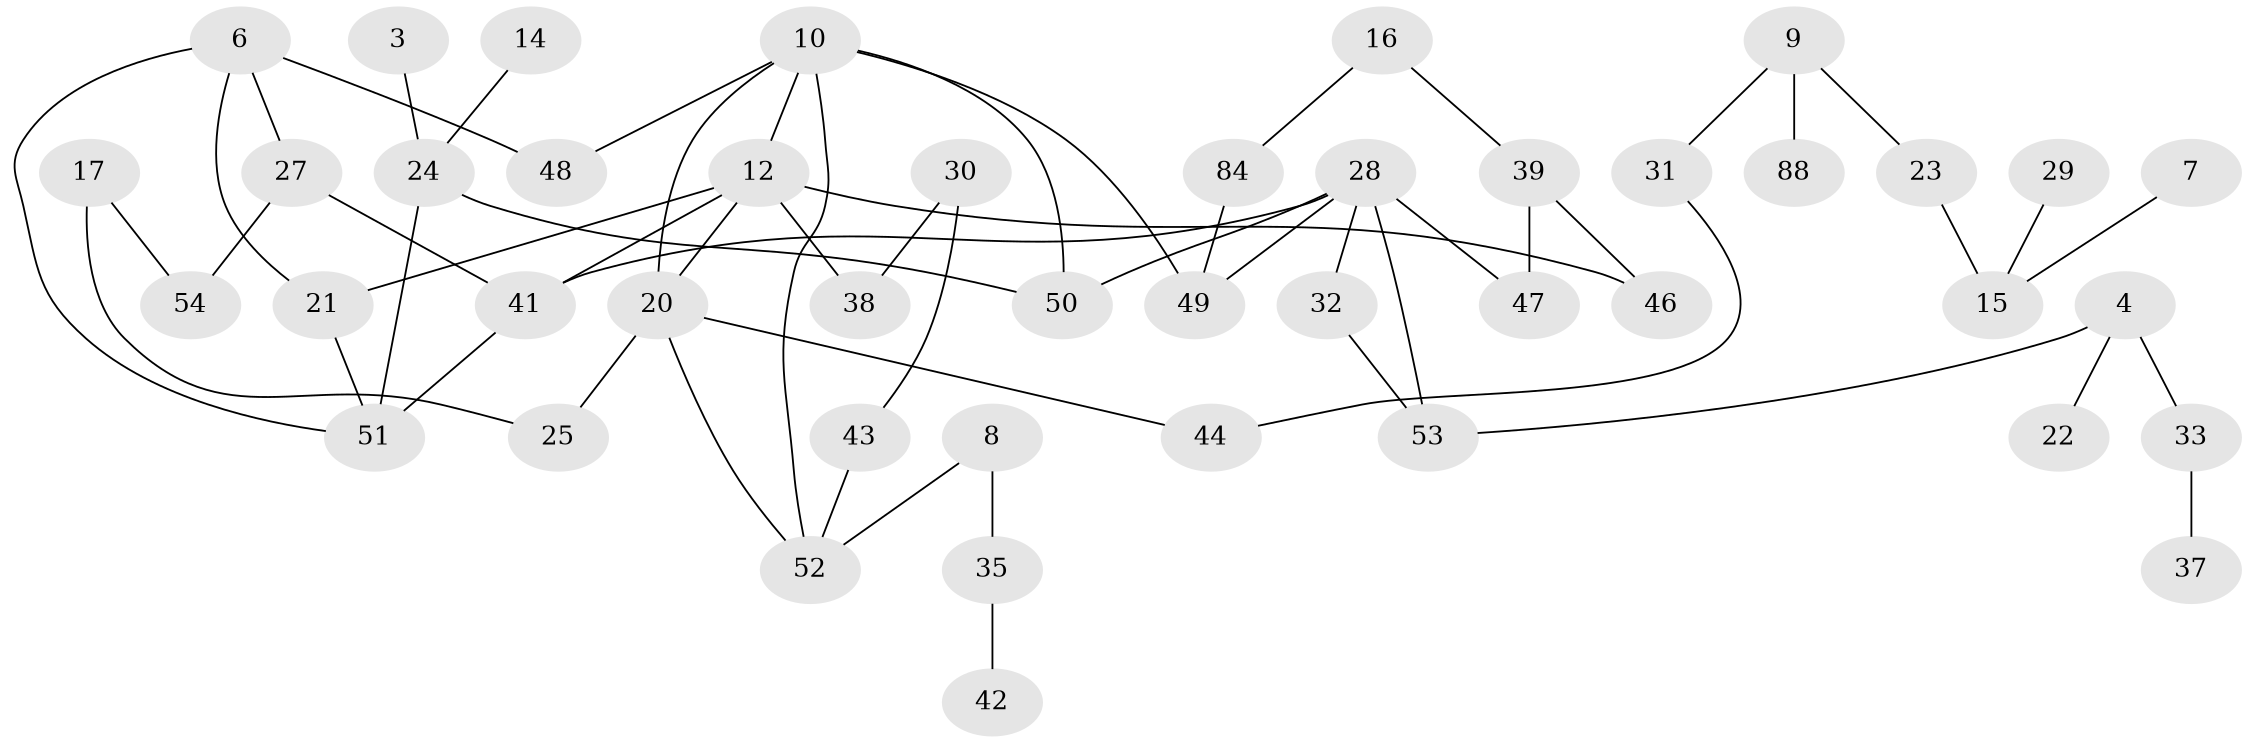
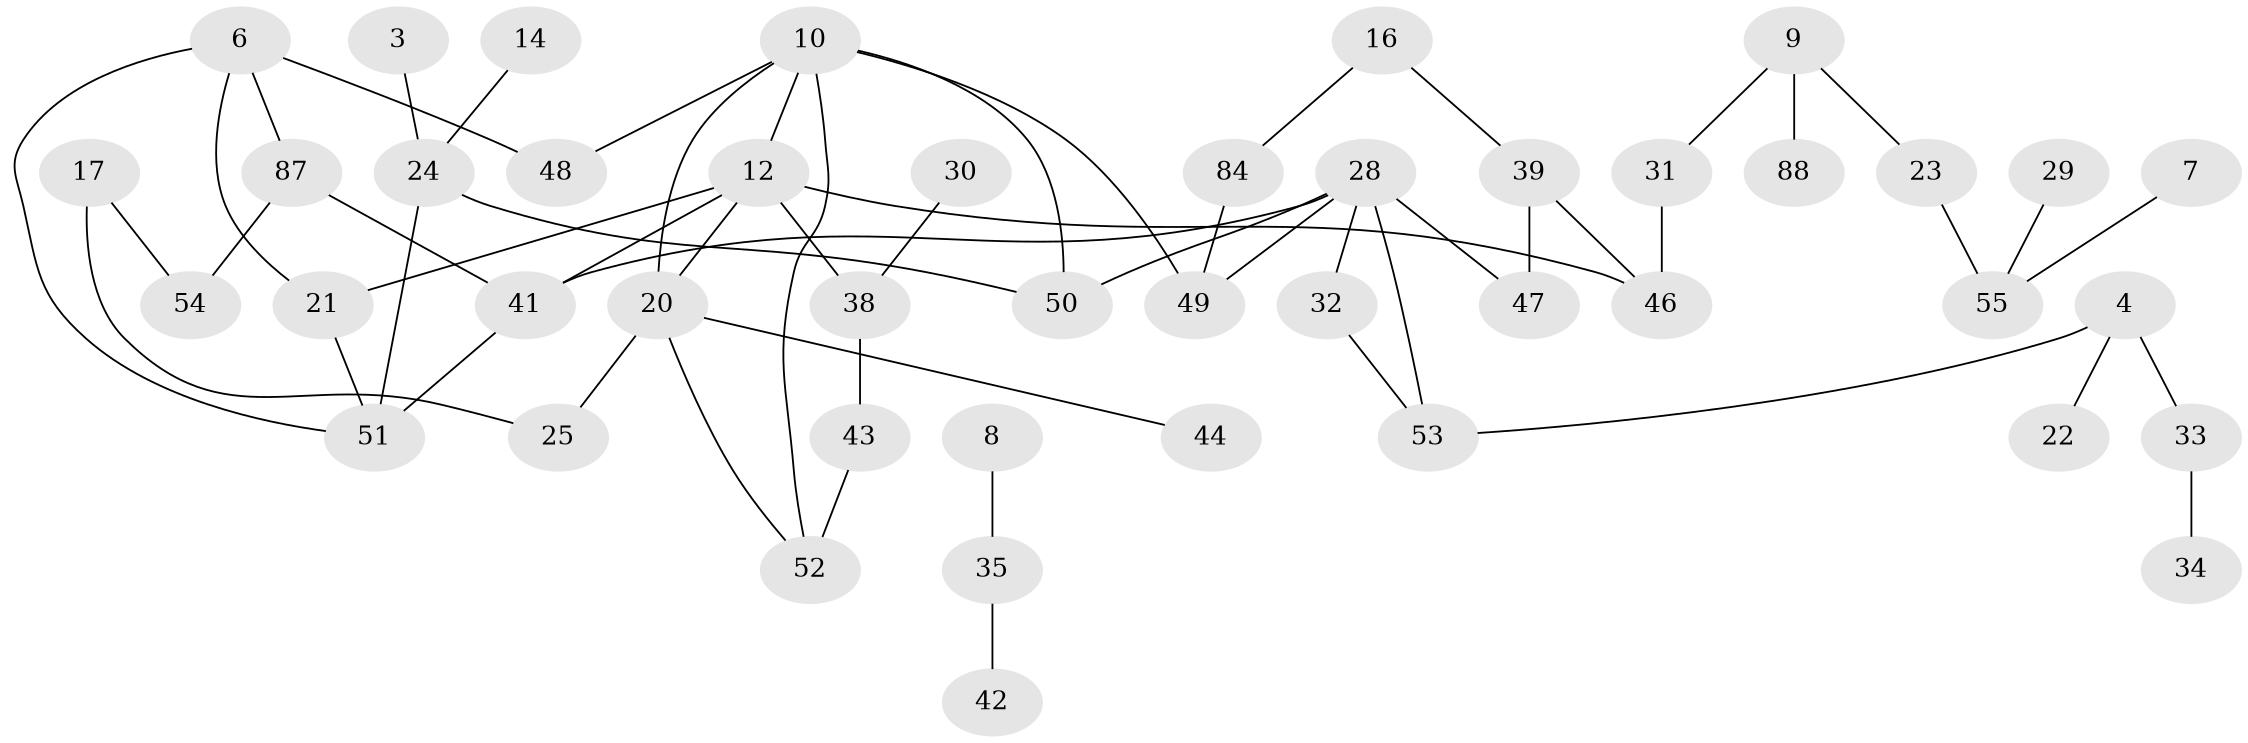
node "27": label "27" -> "87"
node "15": label "15" -> "55"
edge "30" -- "43": now "38" -- "43"
edge "31" -- "44": now "31" -- "46"
edge "8" -- "52": removed
node "37": label "37" -> "34"
